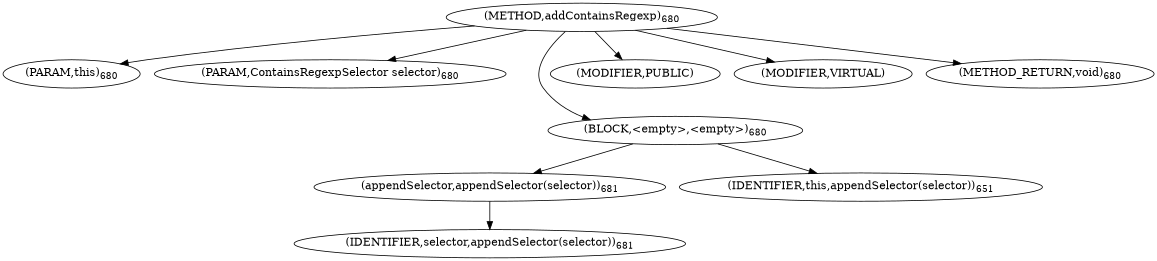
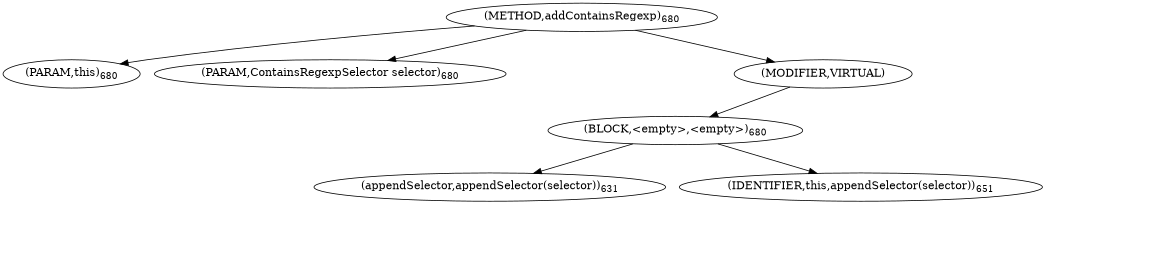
node "(MODIFIER,PUBLIC)": removed
node "(METHOD_RETURN,void)": removed
edge "(METHOD,addContainsRegexp)" -> "(BLOCK,<empty>,<empty>)": now "(MODIFIER,VIRTUAL)" -> "(BLOCK,<empty>,<empty>)"
node "(appendSelector,appendSelector(selector))": text "681" -> "631"
node "(IDENTIFIER,selector,appendSelector(selector))": removed
